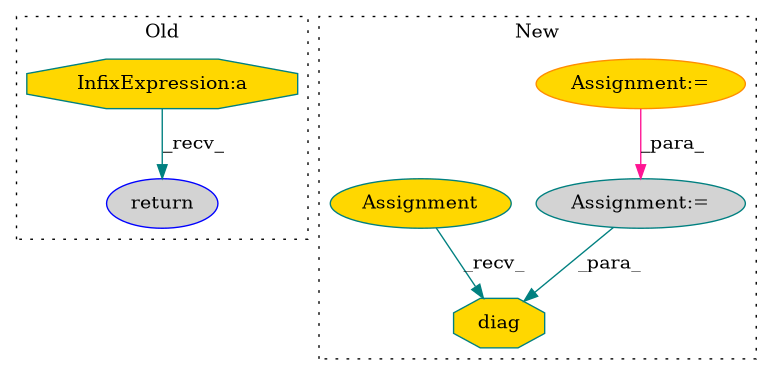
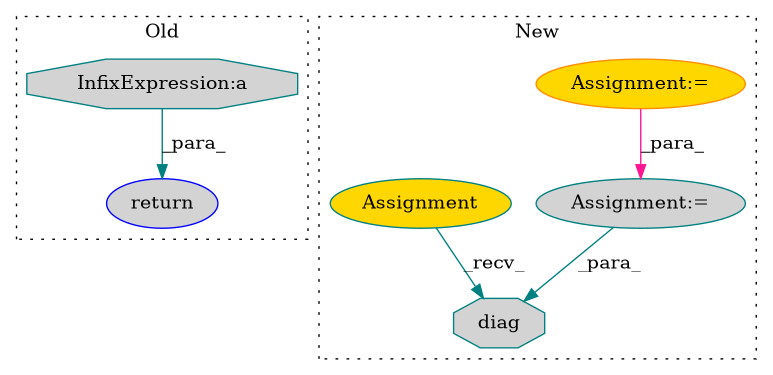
node "InfixExpression:a": fillcolor gold -> lightgrey
edge "InfixExpression:a" -> "return": label "_recv_" -> "_para_"
node "diag": fillcolor gold -> lightgrey
